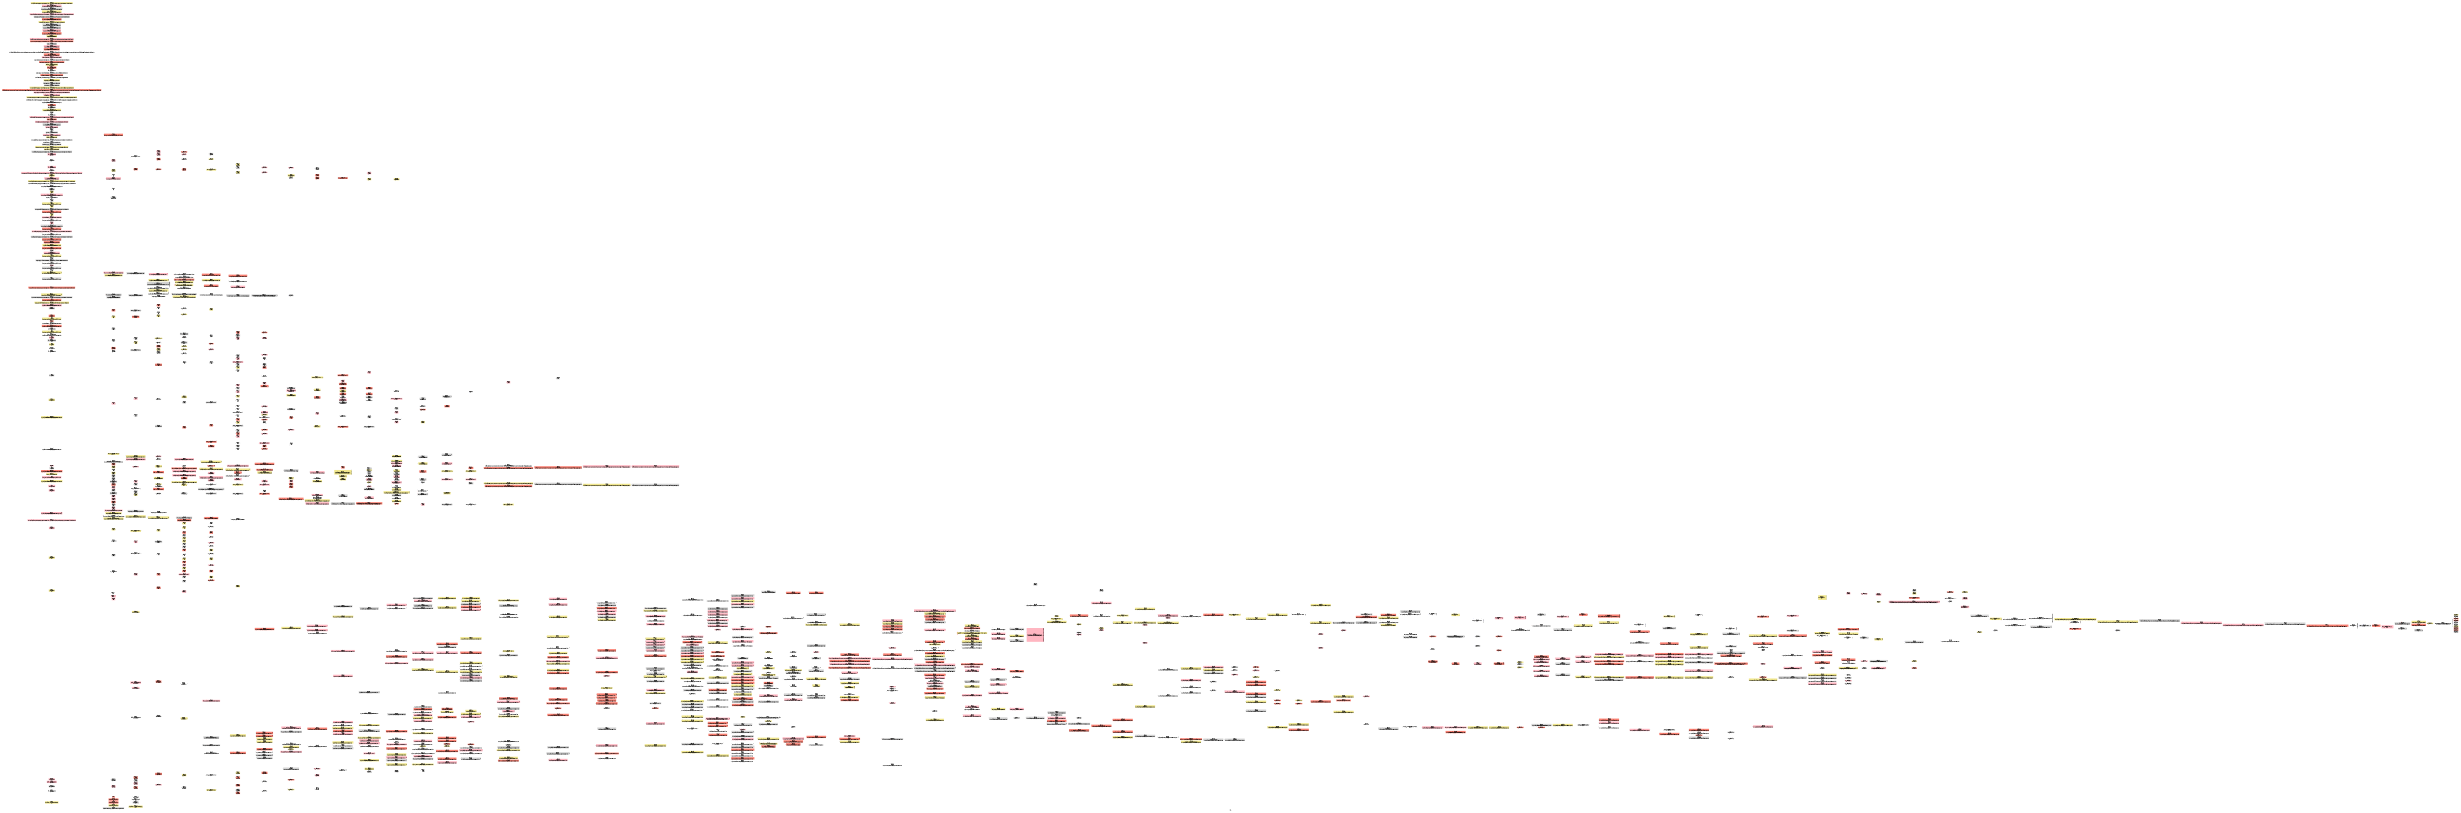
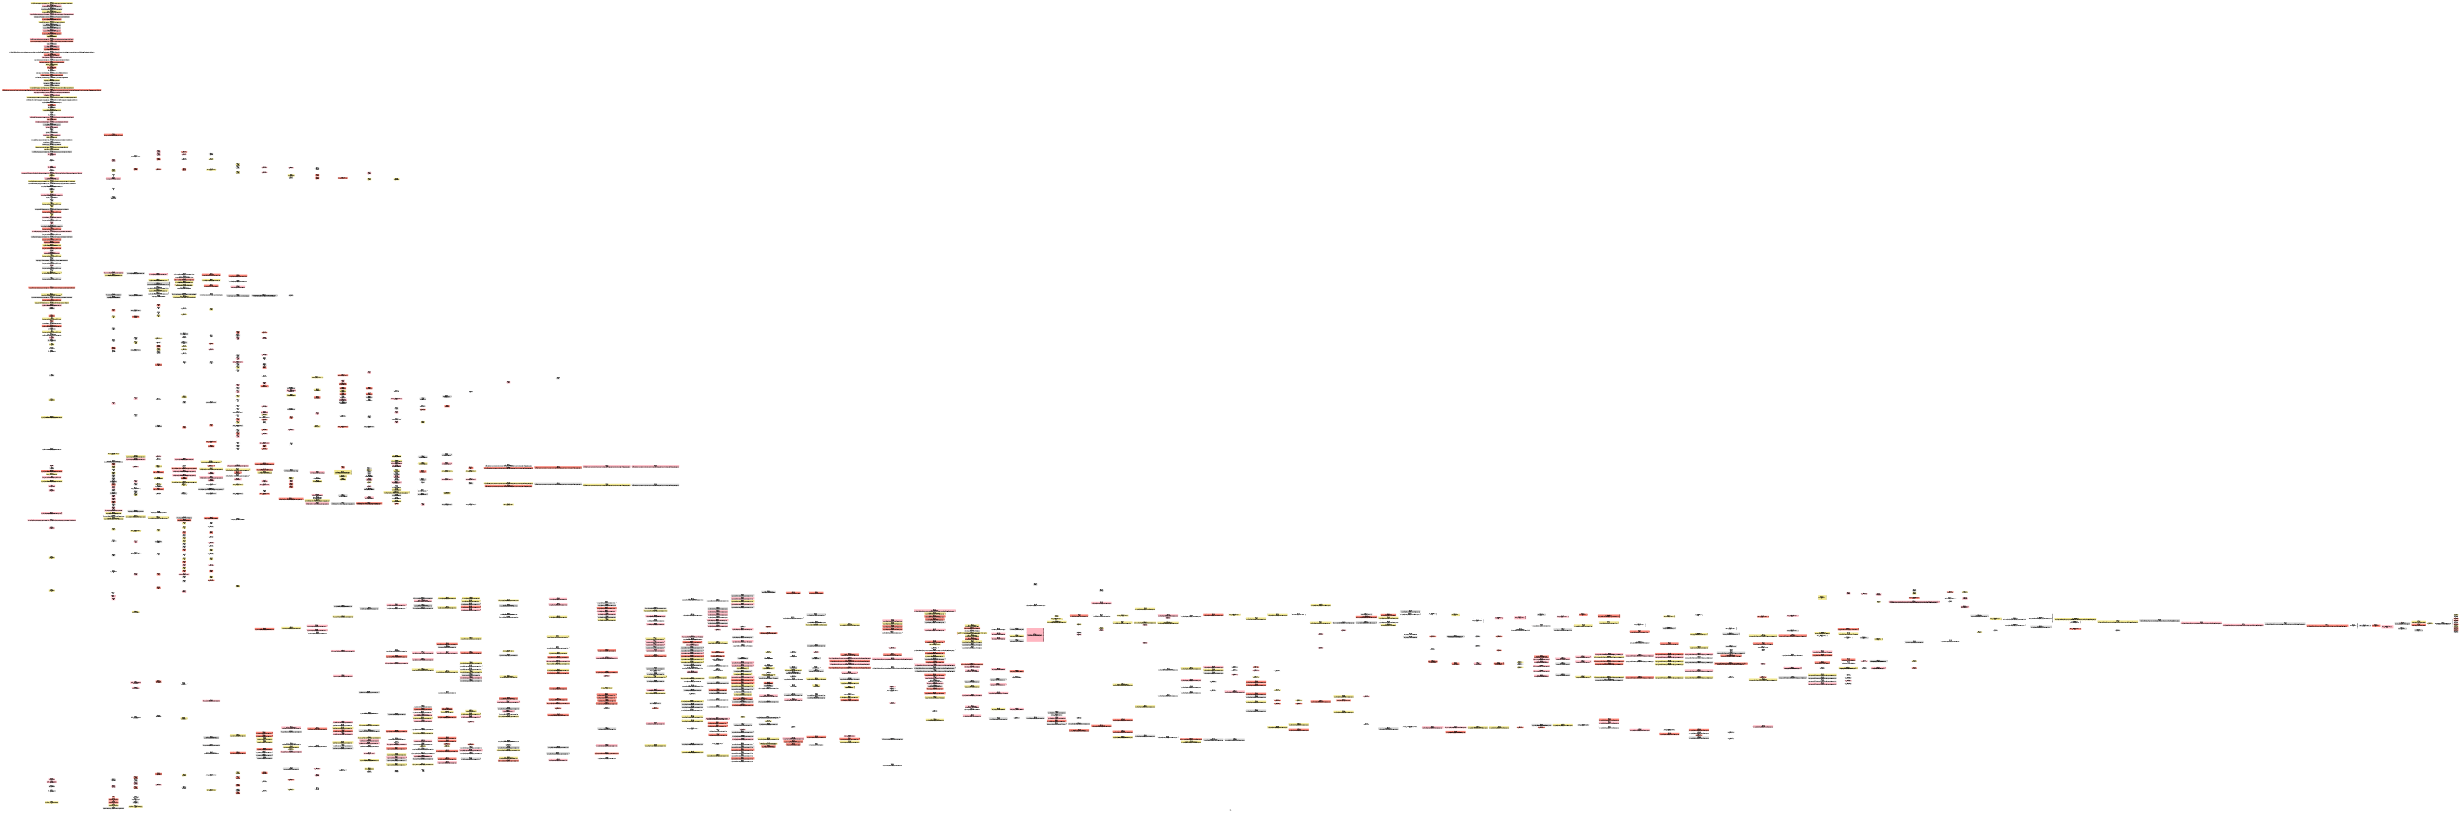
node "NodeID: 2067": fillcolor white -> salmon
